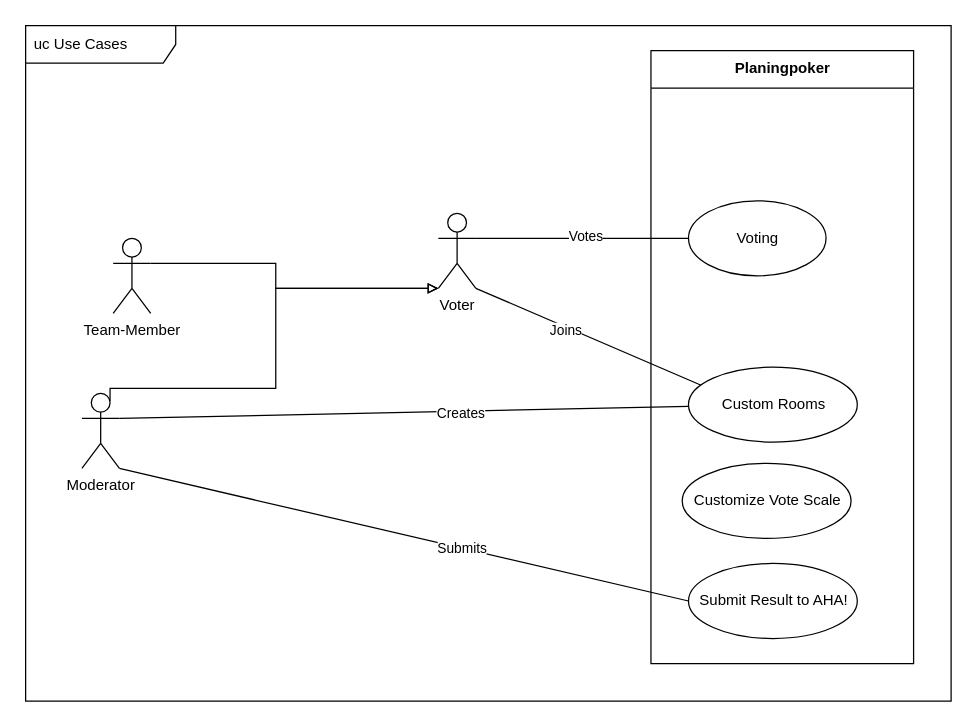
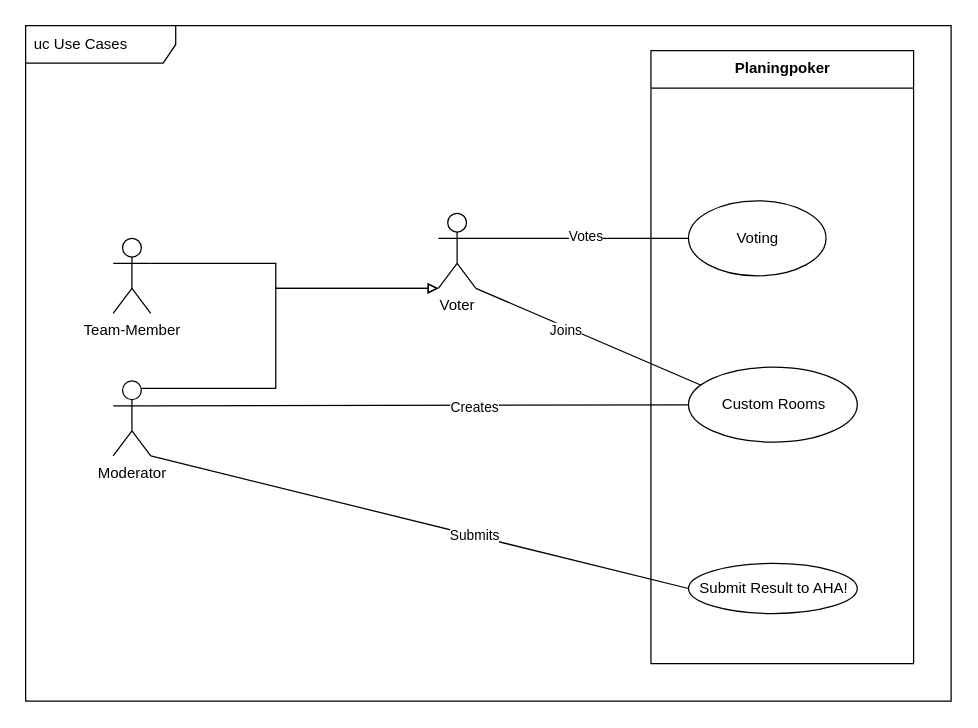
node "Moderator": moved (101, 431) -> (132, 418)
node "Customize Vote Scale": removed
node "Submit Result to AHA!": size 169x75 -> 169x50
